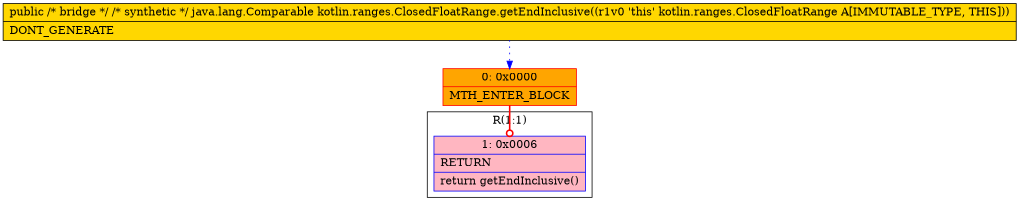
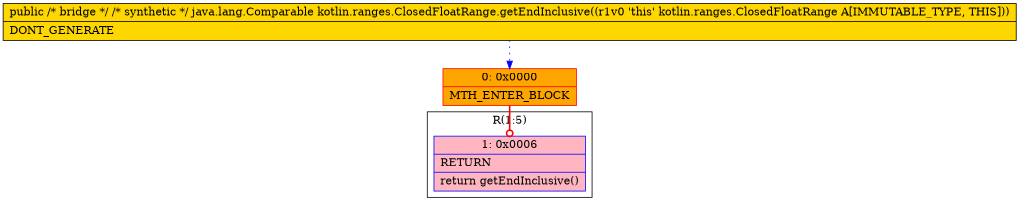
cluster "R(1:1)": label "R(1:1)" -> "R(1:5)"
